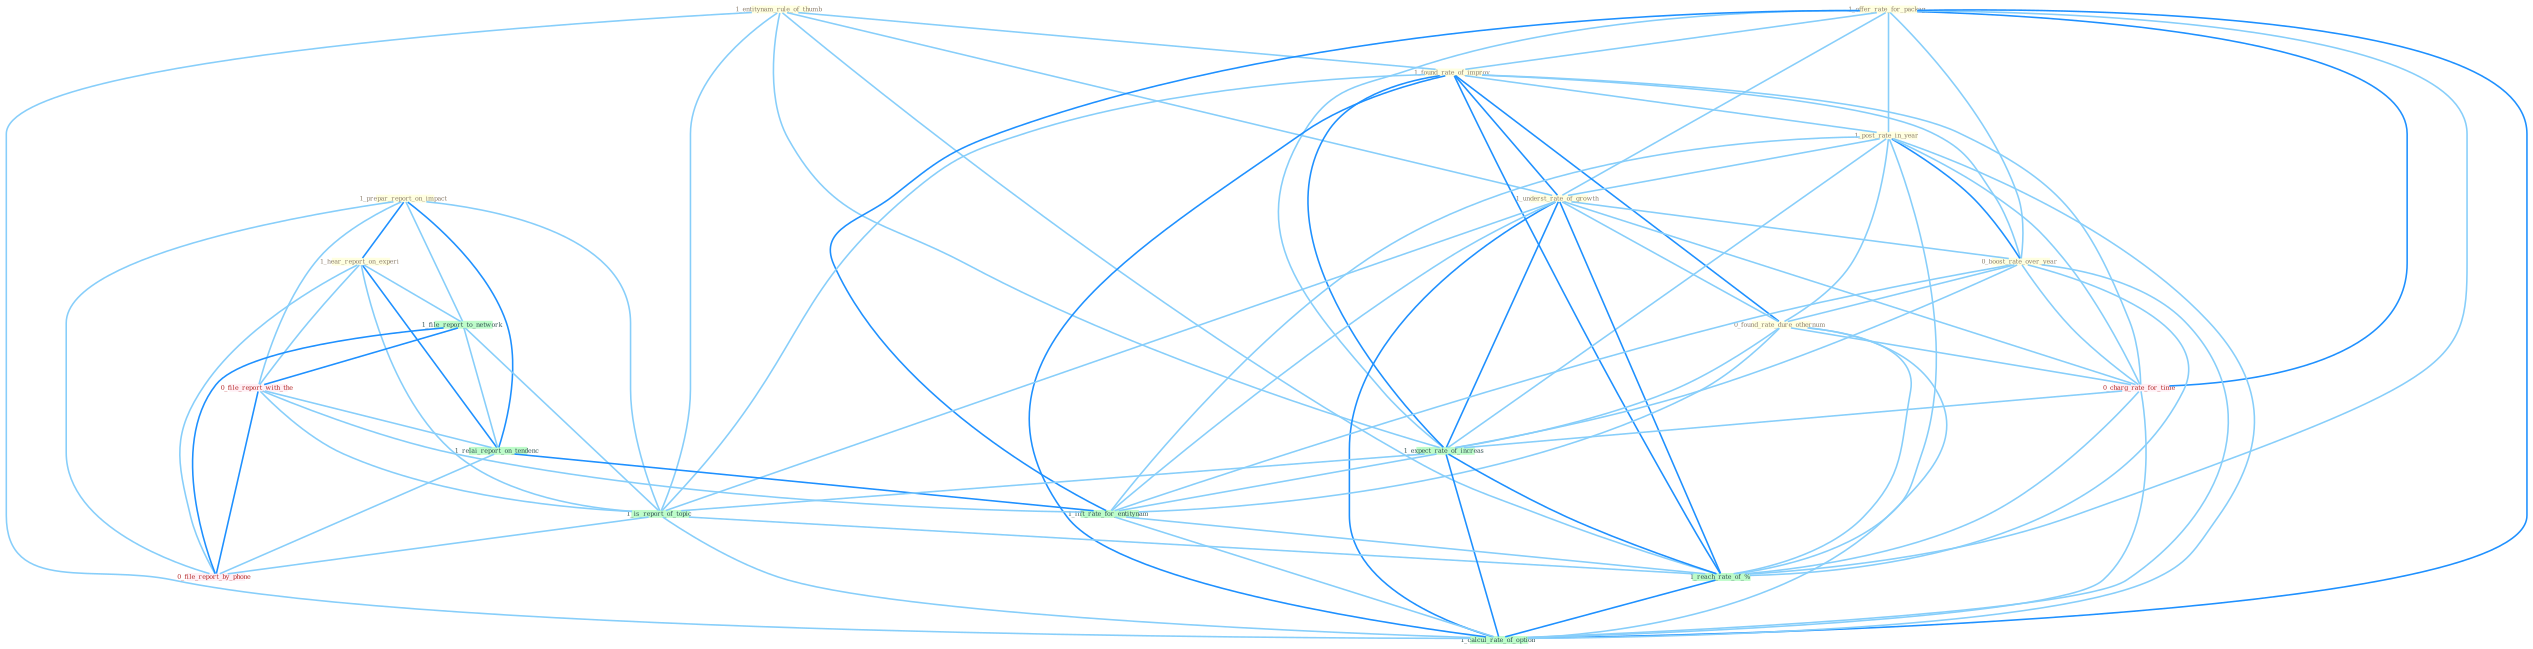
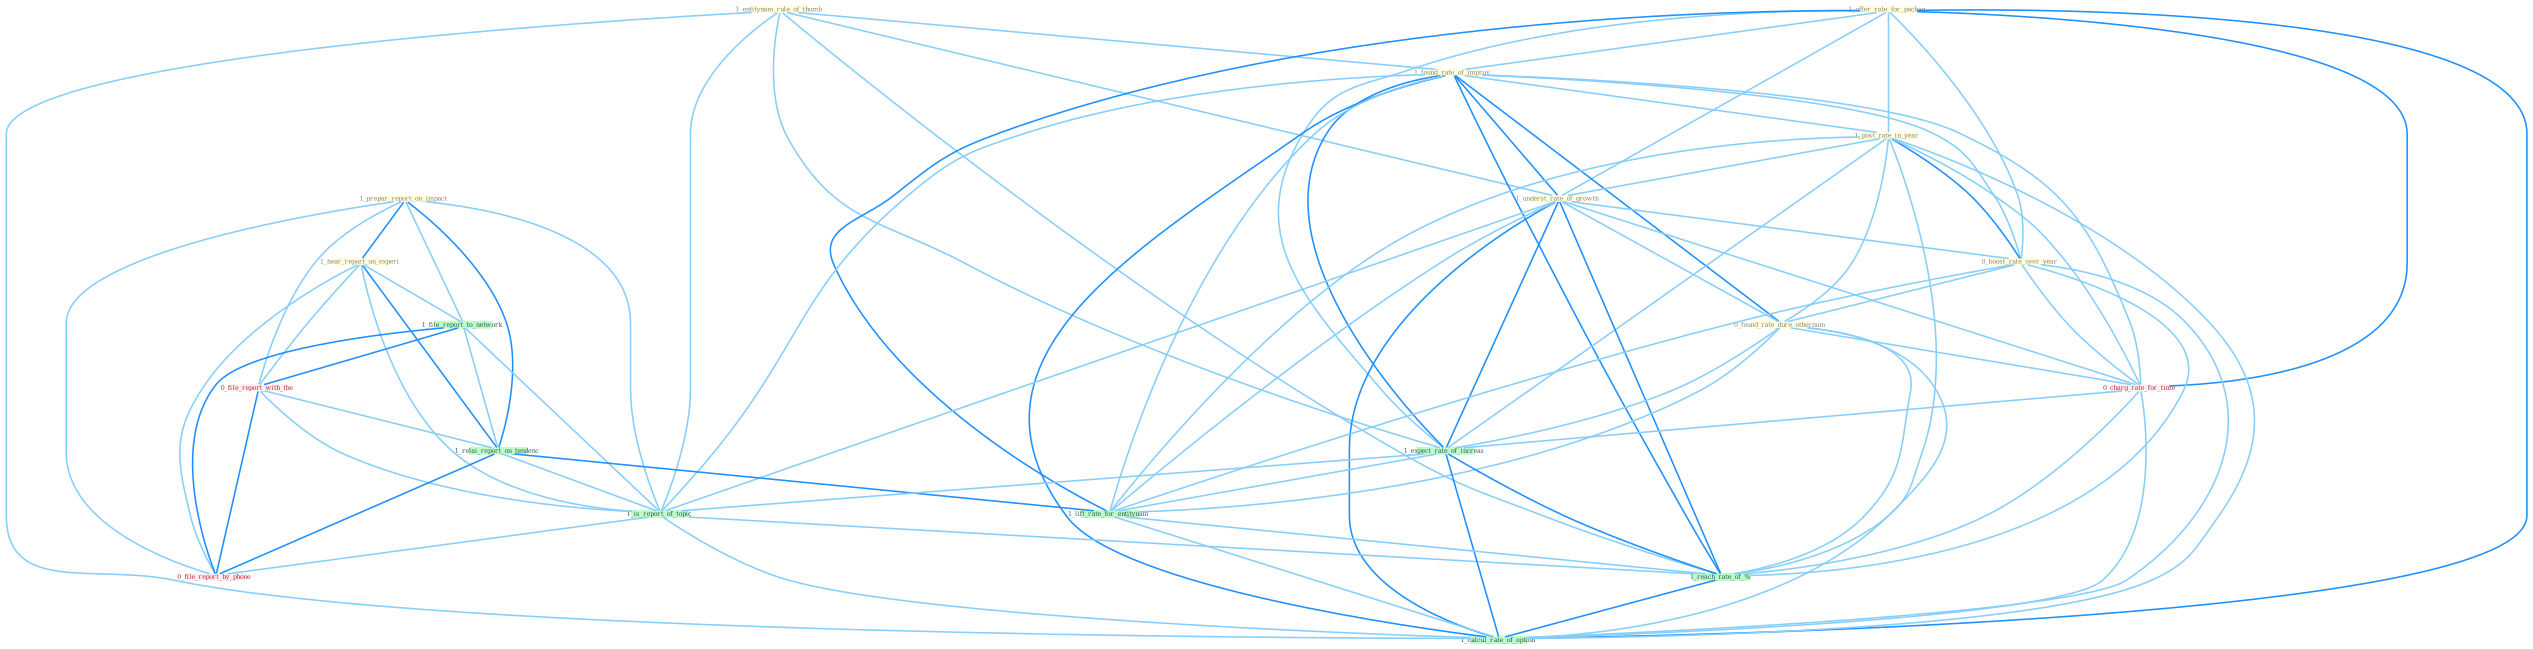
edge "1_offer_rate_for_packag" -- "1_reach_rate_of_%": removed
edge "0_boost_rate_over_year" -- "1_expect_rate_of_increas": removed
edge "0_file_report_with_the" -- "1_lift_rate_for_entitynam": now "1_found_rate_of_improv" -- "1_lift_rate_for_entitynam"
edge "1_relai_report_on_tendenc" -- "1_is_report_of_topic": added
edge "1_relai_report_on_tendenc" -- "0_file_report_by_phone": color #87cefa -> #1e90ff
